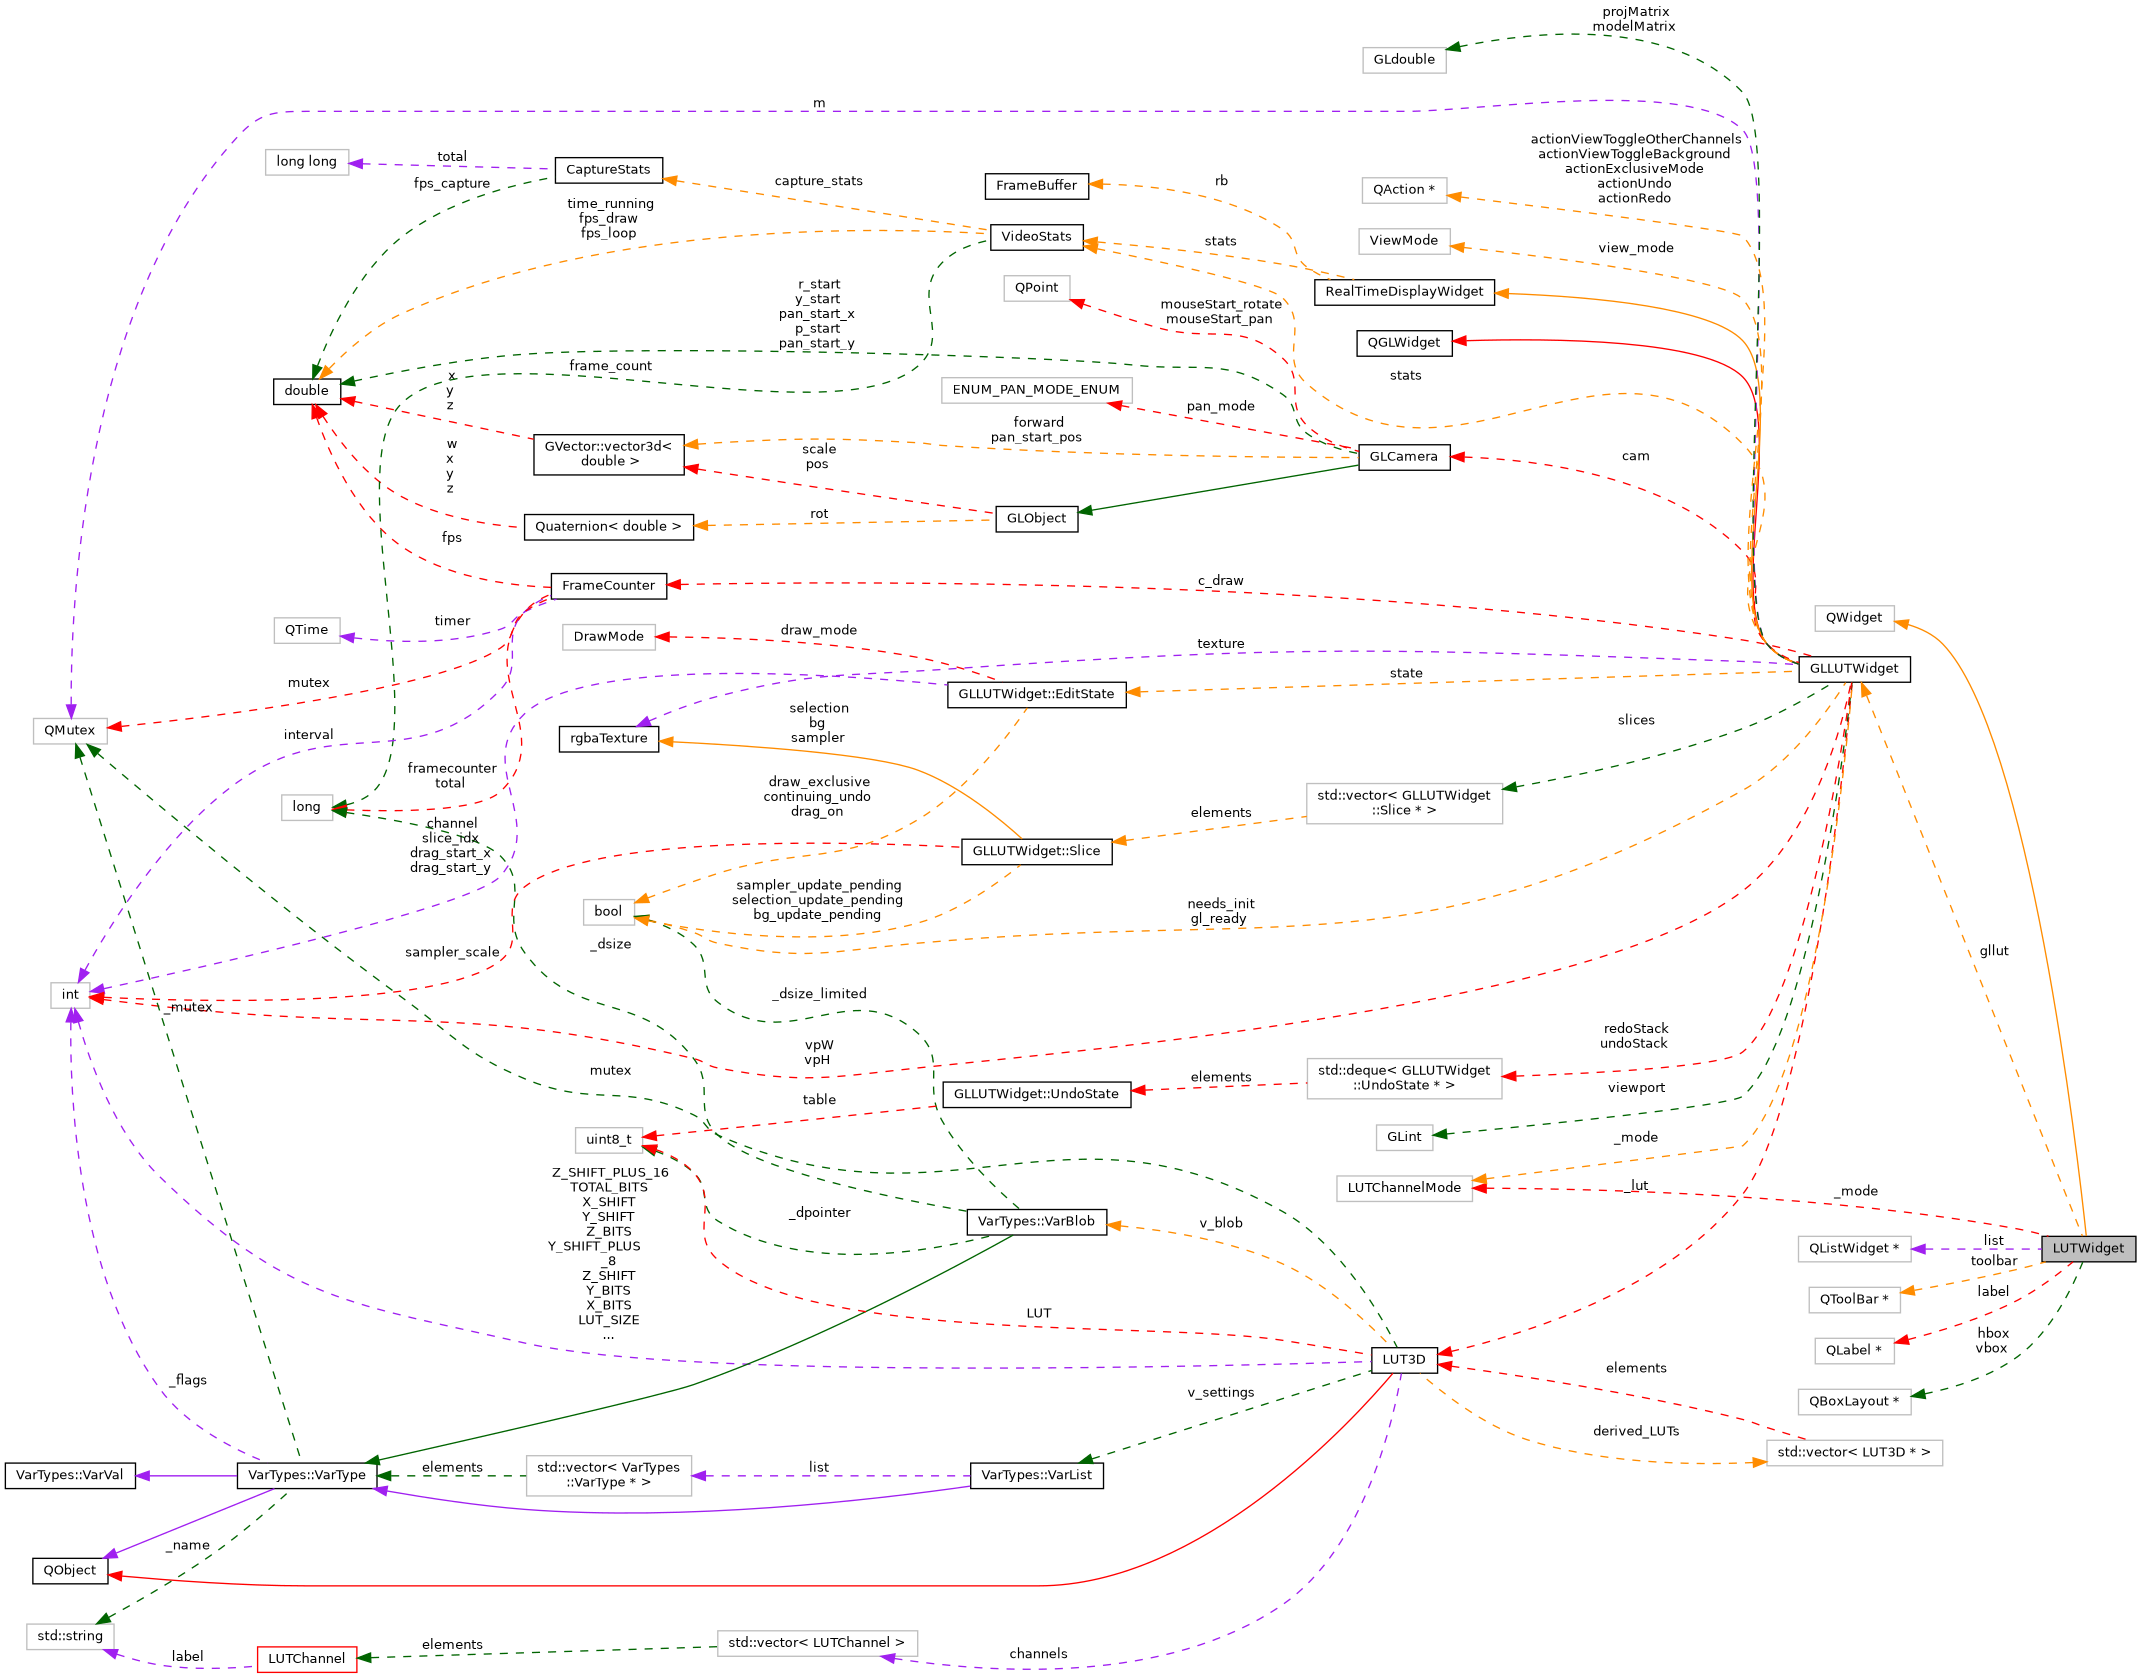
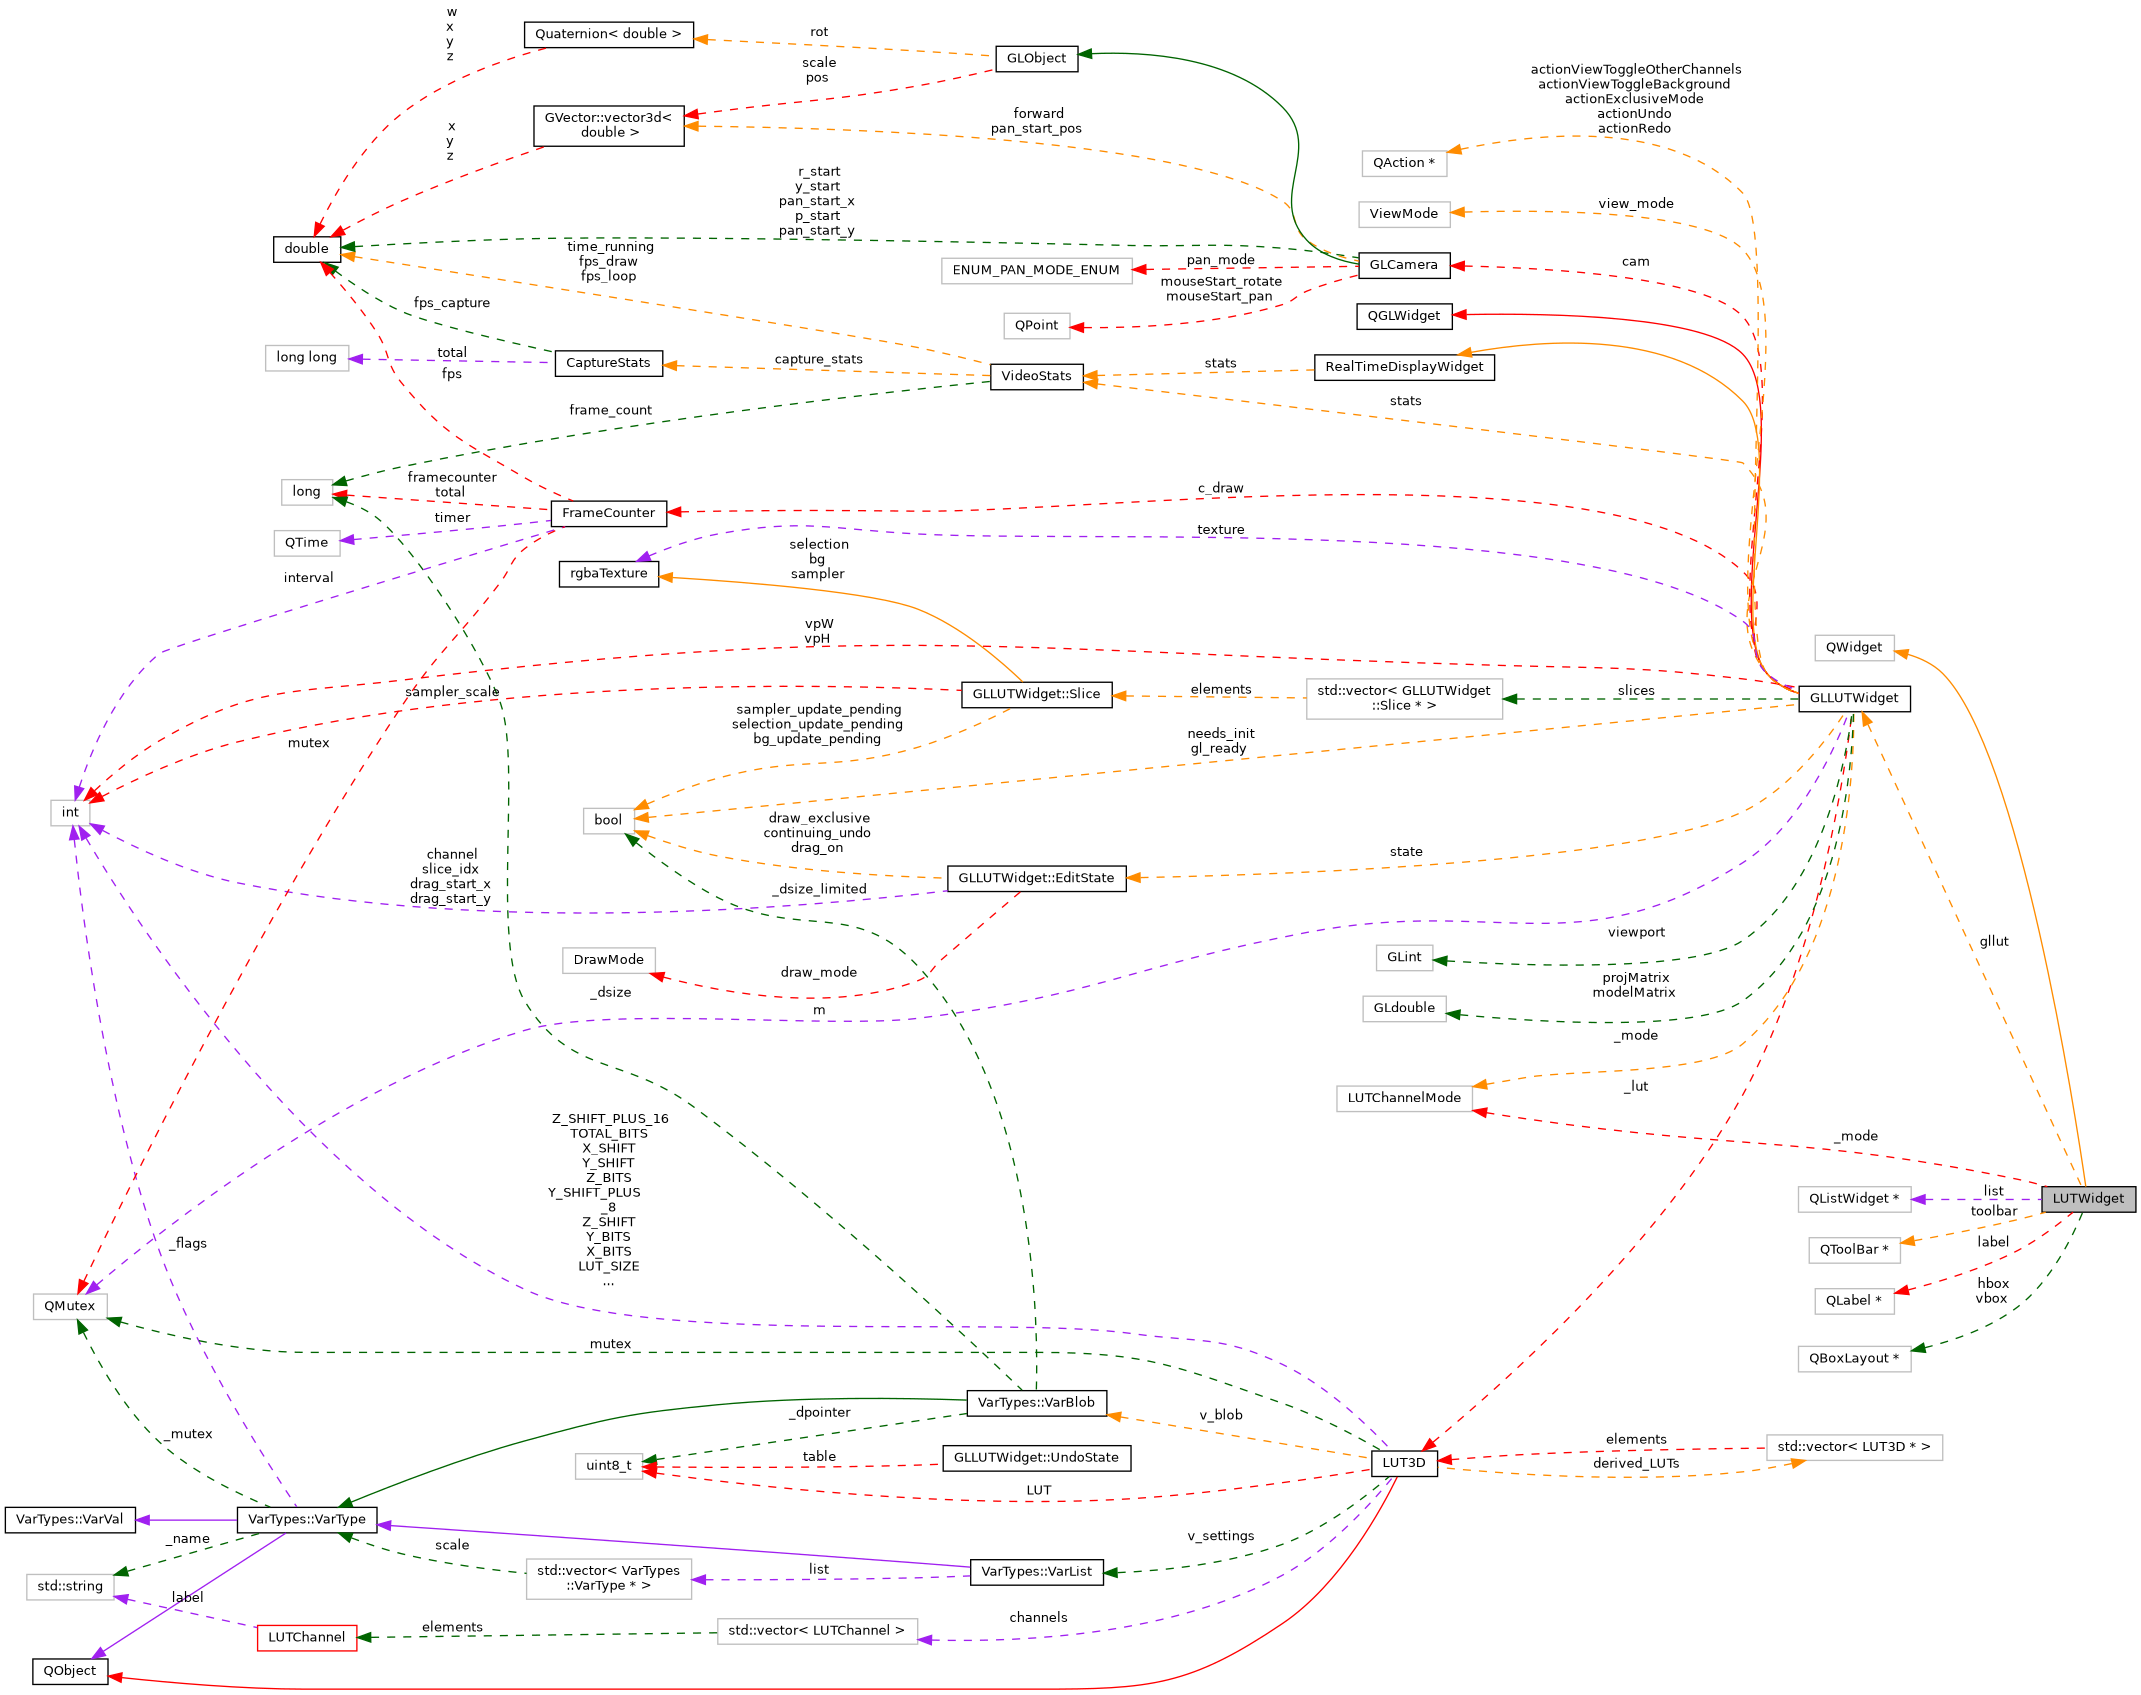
node "FrameBuffer": removed
node "std::deque< GLLUTWidget ::UndoState * >": removed
edge "std::vector< VarTypes ::VarType * >" -> "VarTypes::VarType": label " elements" -> " scale"
